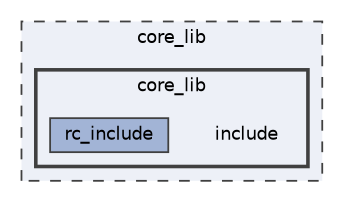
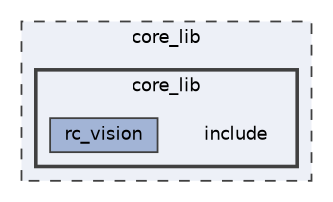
node "rc_include": label "rc_include" -> "rc_vision"
